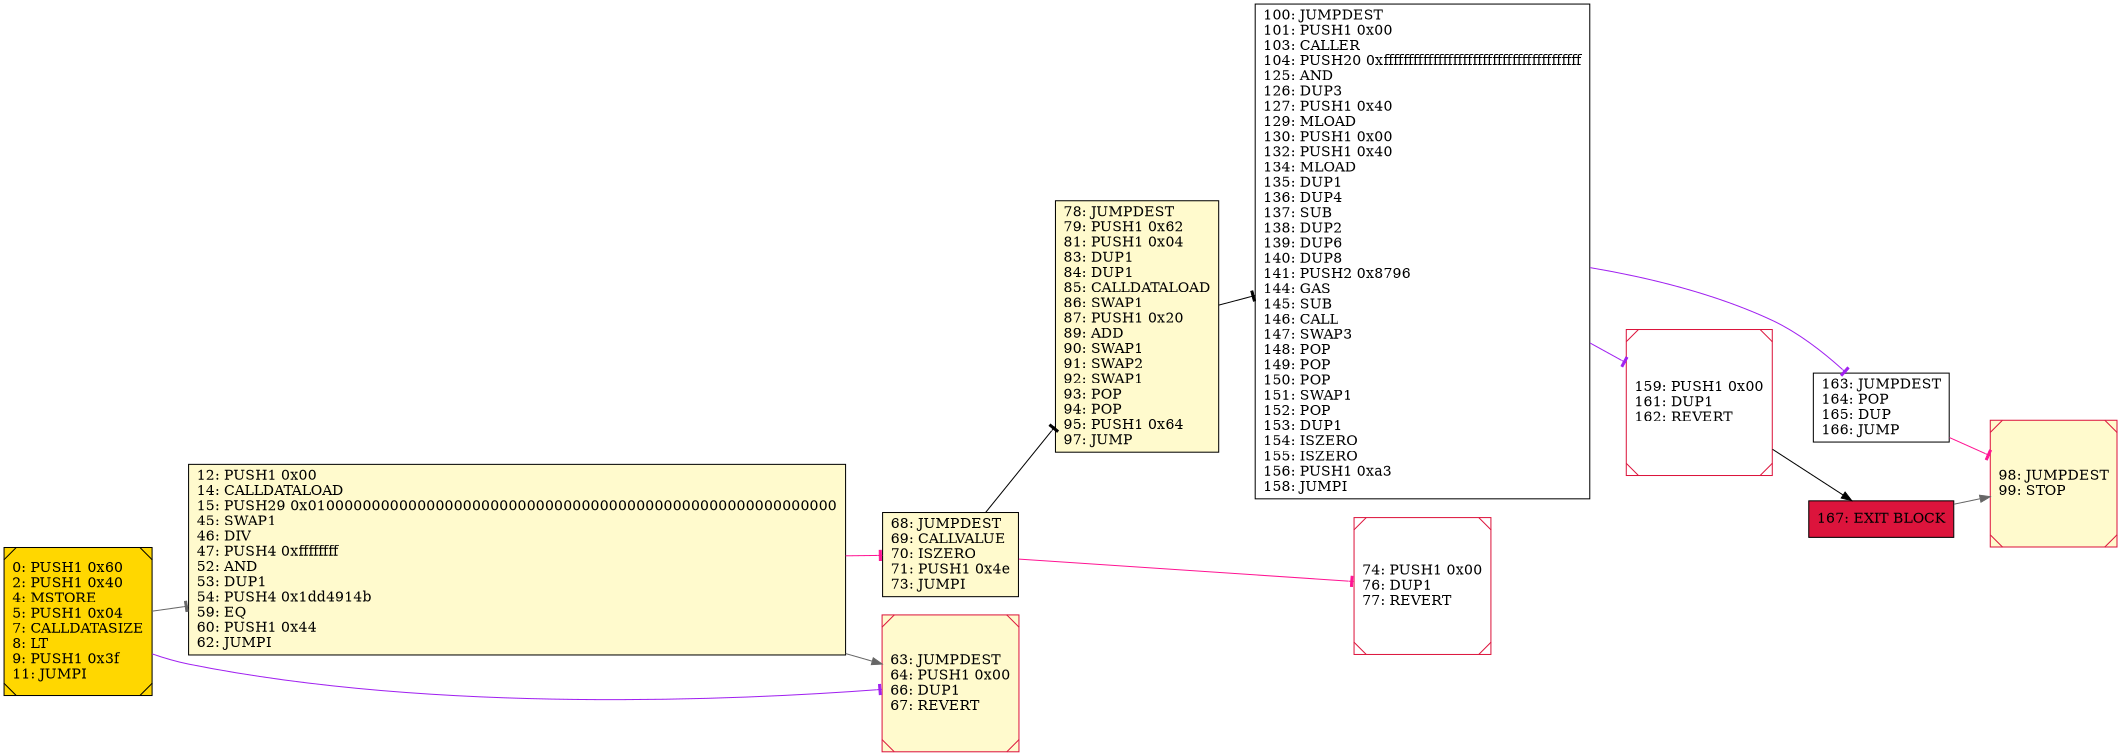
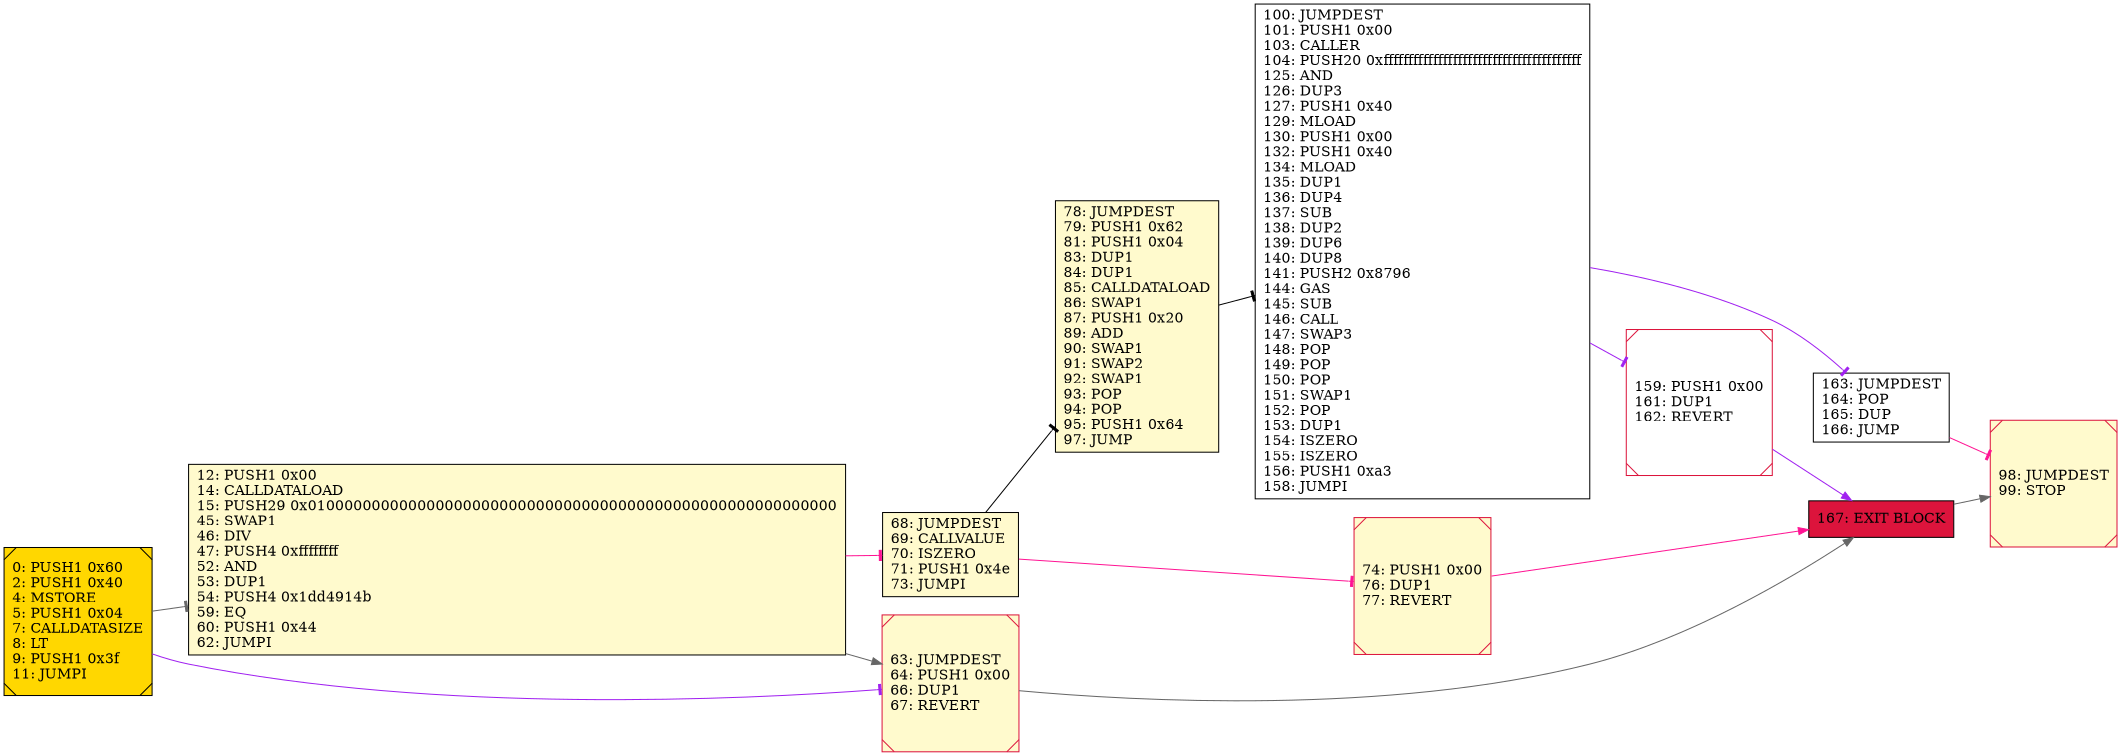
edge "159: PUSH1 0x00 161: DUP1 162: REVERT" -> "167: EXIT BLOCK": color black -> purple
edge "74: PUSH1 0x00 76: DUP1 77: REVERT" -> "167: EXIT BLOCK": added
node "74: PUSH1 0x00 76: DUP1 77: REVERT": fillcolor white -> lemonchiffon
edge "63: JUMPDEST 64: PUSH1 0x00 66: DUP1 67: REVERT" -> "167: EXIT BLOCK": added
